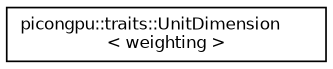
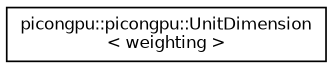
node "picongpu::traits::UnitDimension < weighting >": label "picongpu::traits::UnitDimension < weighting >" -> "picongpu::picongpu::UnitDimension < weighting >"
